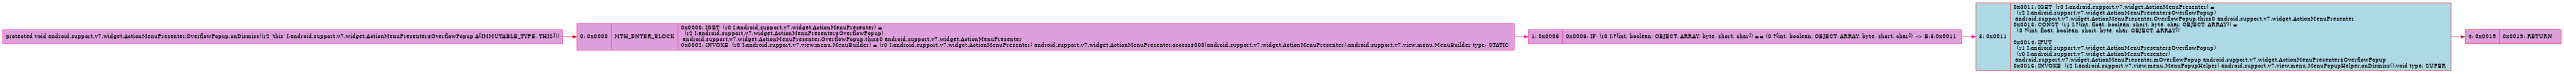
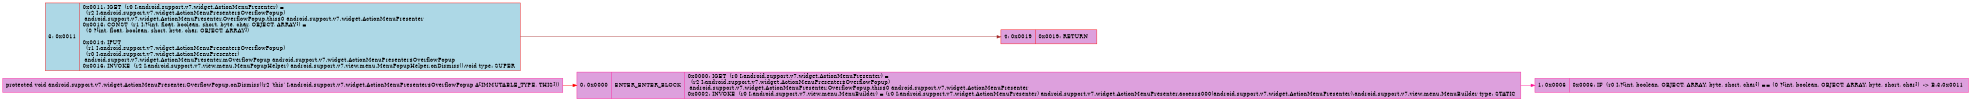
node "0: 0x0000": text "MTH_ENTER_BLOCK" -> "ENTER_ENTER_BLOCK"
edge "1: 0x0006" -> "3: 0x0011": removed
